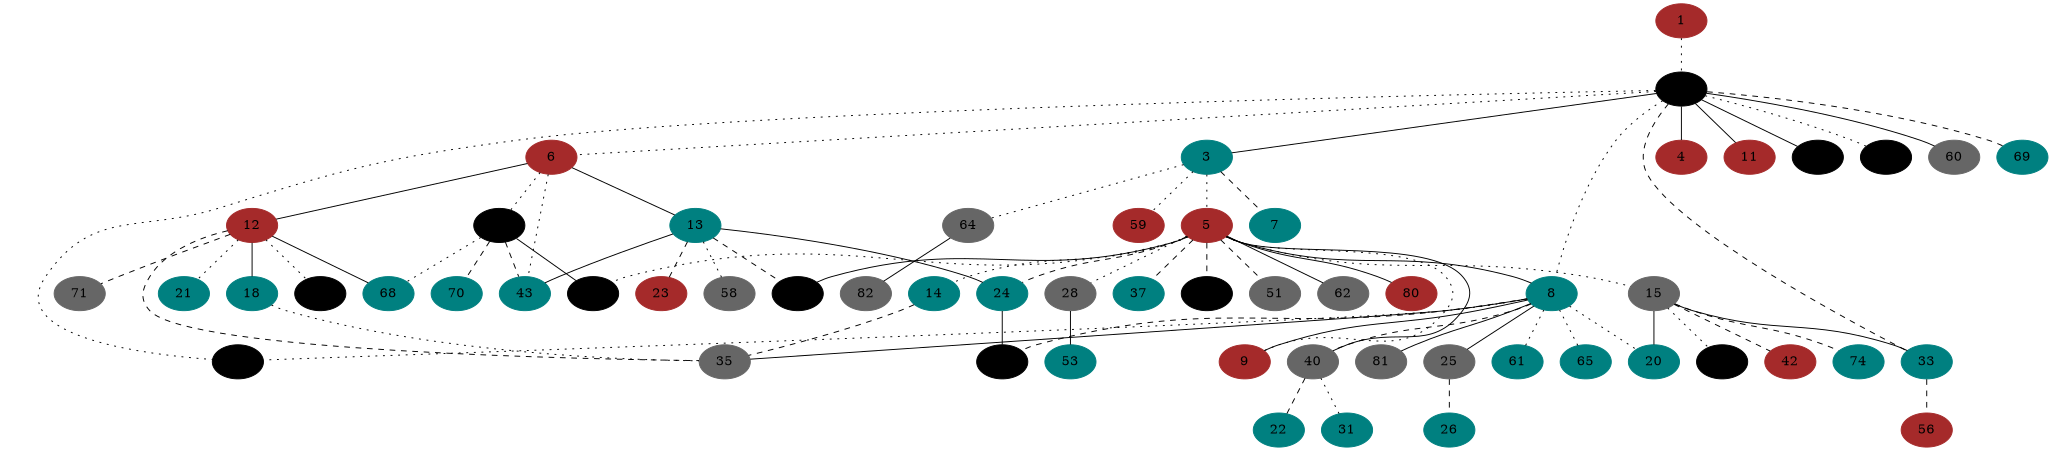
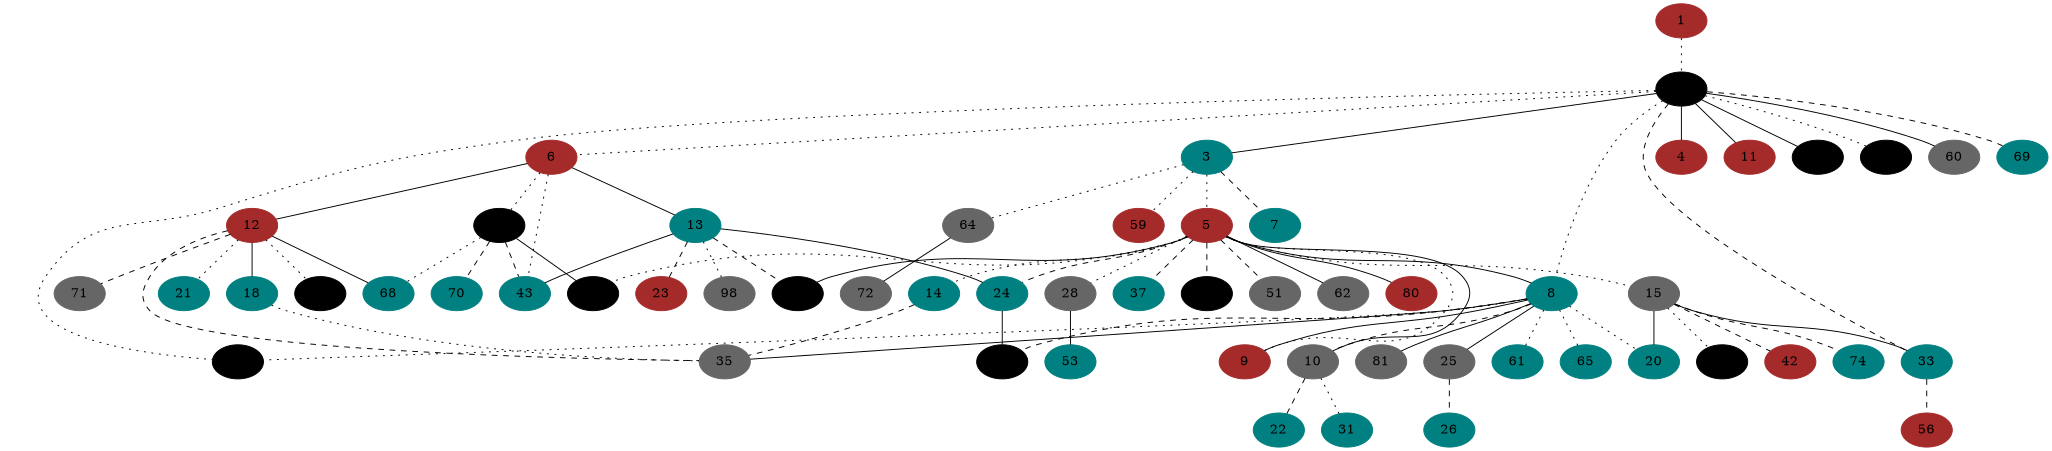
node "58": label "58" -> "98"
node "82": label "82" -> "72"
node "40": label "40" -> "10"
